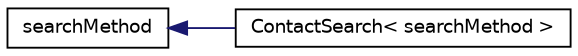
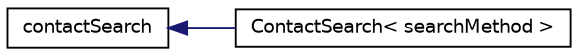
node "searchMethod": label "searchMethod" -> "contactSearch"
